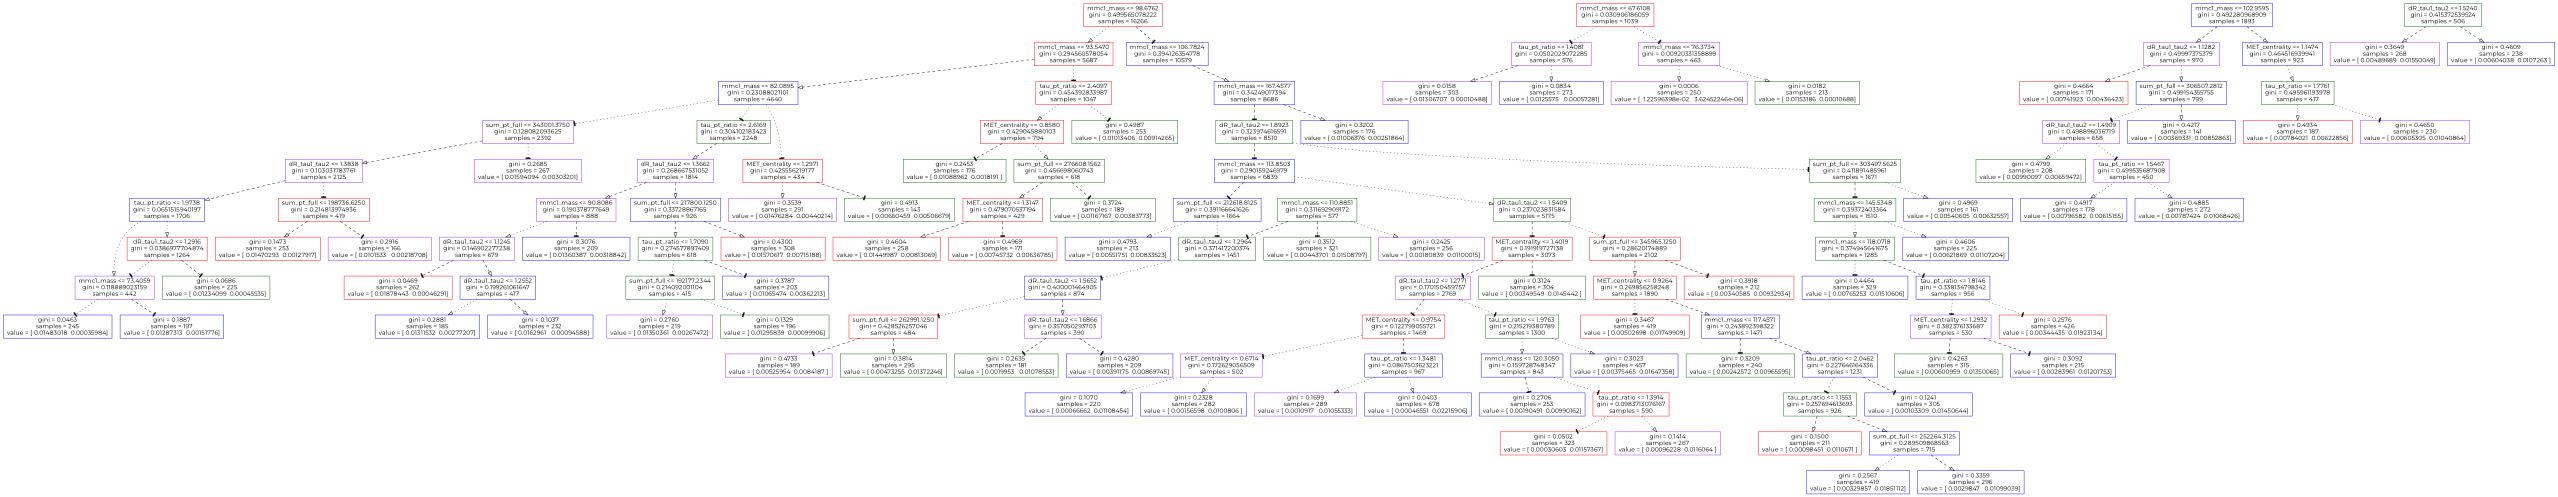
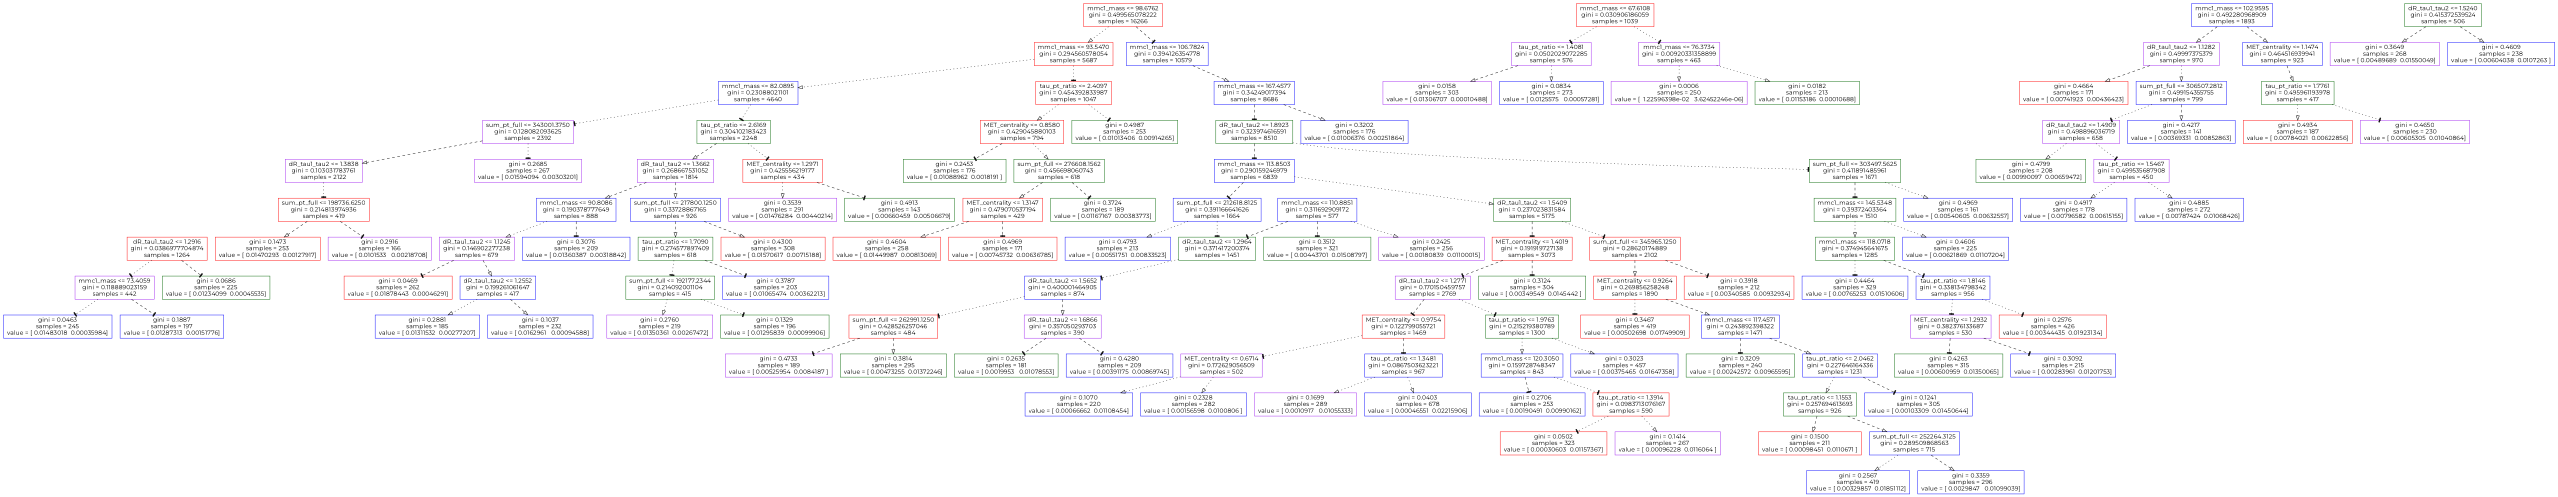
edge "MET_centrality <= 1.1474 gini = 0.464516939941 samples = 923" -> "tau_pt_ratio <= 1.7761 gini = 0.495961193978 samples = 417": style dotted -> dashed
edge "mmc1_mass <= 93.5470 gini = 0.294560578054 samples = 5687" -> "mmc1_mass <= 82.0895 gini = 0.23088021101 samples = 4640": style dashed -> dotted
edge "mmc1_mass <= 82.0895 gini = 0.23088021101 samples = 4640" -> "MET_centrality <= 1.2971 gini = 0.425556219177 samples = 434": now "tau_pt_ratio <= 2.6169 gini = 0.304102183423 samples = 2248" -> "MET_centrality <= 1.2971 gini = 0.425556219177 samples = 434"
node "dR_tau1_tau2 <= 1.3838 gini = 0.103031783761 samples = 2125": label "dR_tau1_tau2 <= 1.3838 gini = 0.103031783761 samples = 2125" -> "dR_tau1_tau2 <= 1.3838 gini = 0.103031783761 samples = 2122"
node "tau_pt_ratio <= 1.9738 gini = 0.0651515940197 samples = 1706": removed
node "mmc1_mass <= 90.8086 gini = 0.190378777649 samples = 888": color purple -> blue
node "mmc1_mass <= 110.8851 gini = 0.311692909172 samples = 577": color darkgreen -> blue
edge "tau_pt_ratio <= 2.0462 gini = 0.227646164336 samples = 1231" -> "tau_pt_ratio <= 1.1553 gini = 0.257694613693 samples = 926": arrowhead tee -> onormal
